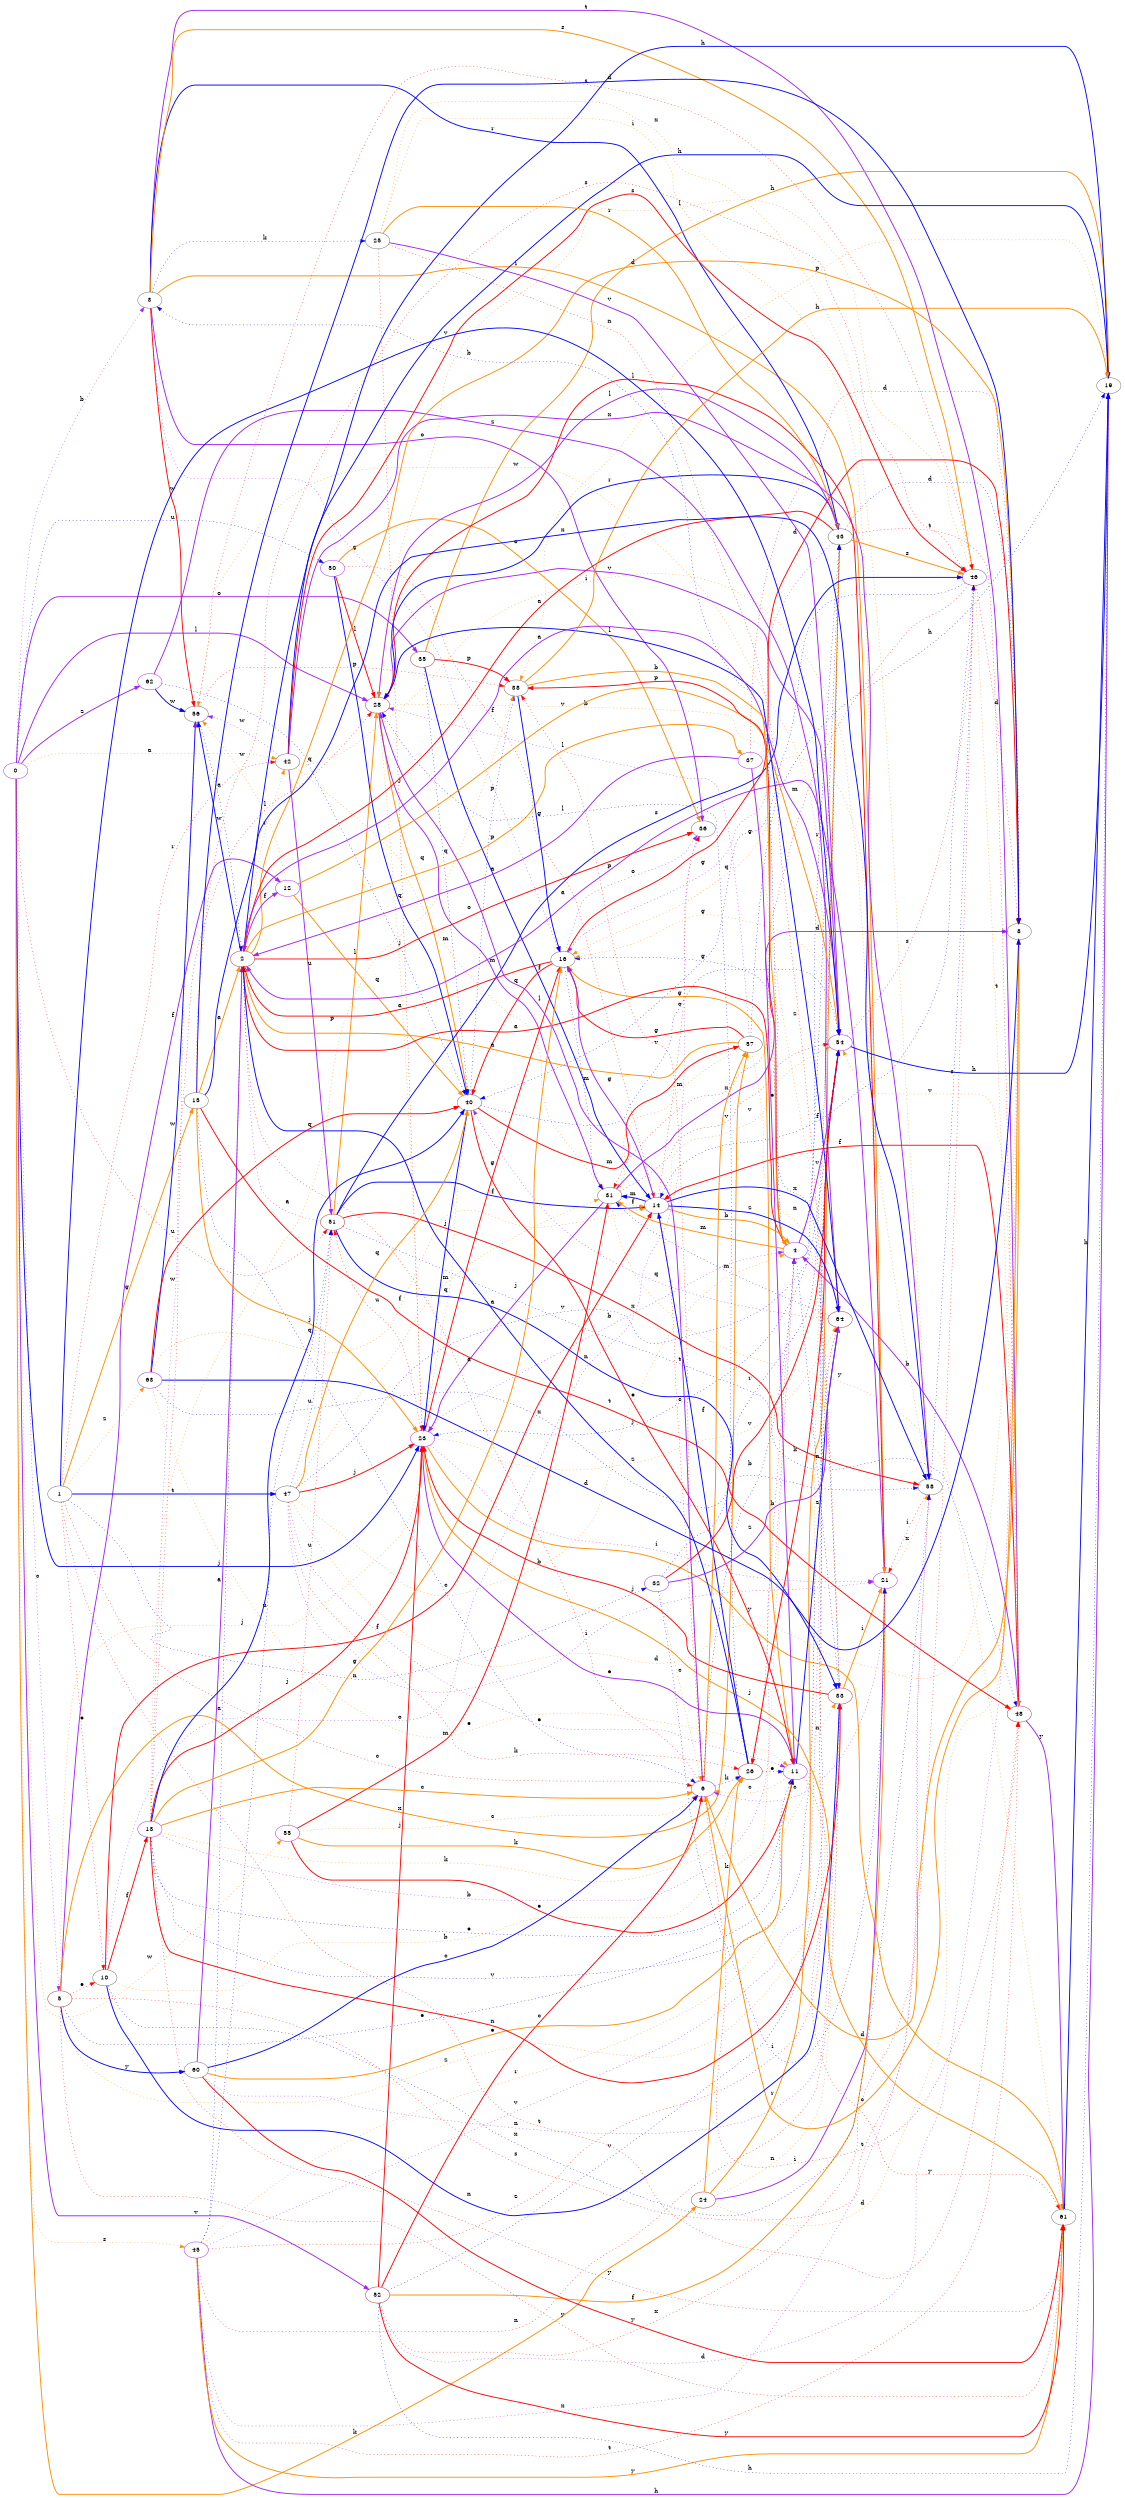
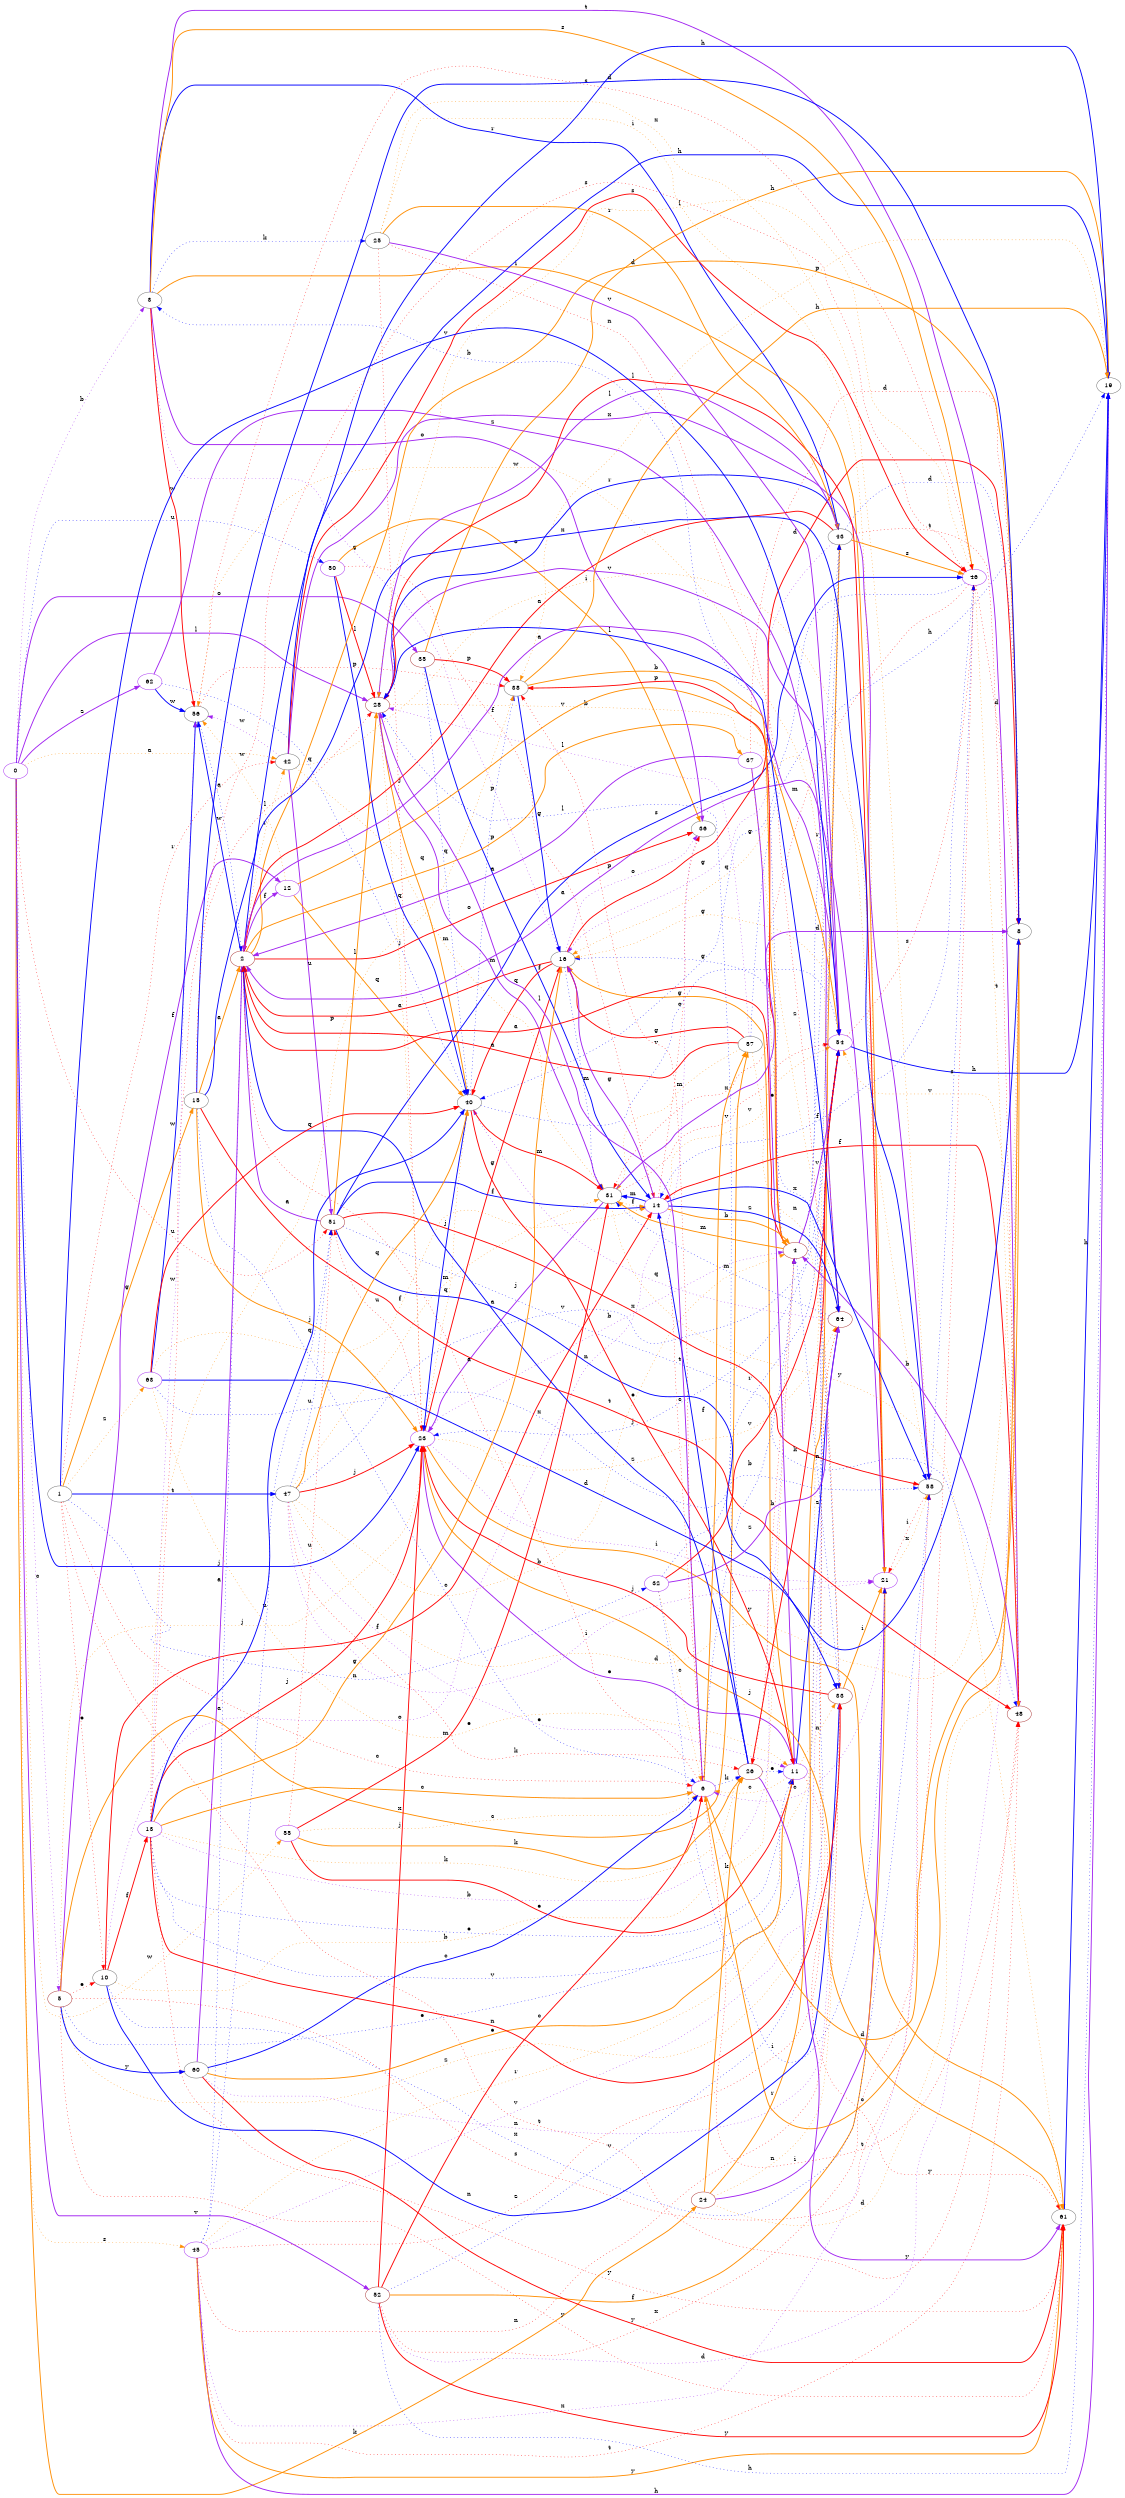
edge "57" -> "2": color darkorange -> red
edge "51" -> "2": style dotted -> bold
edge "40" -> "57": now "40" -> "31"
node "4": color purple -> brown
edge "48" -> "61": now "26" -> "61"
